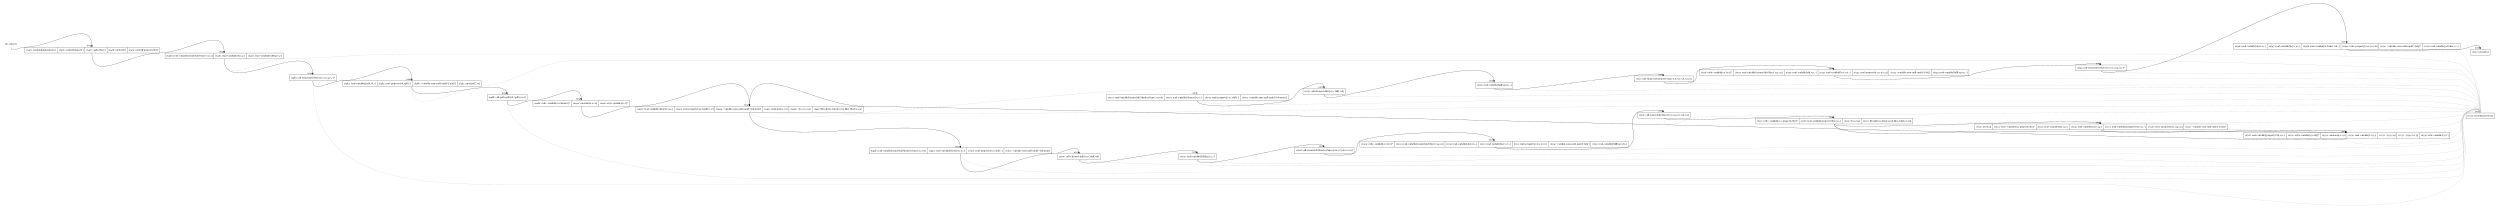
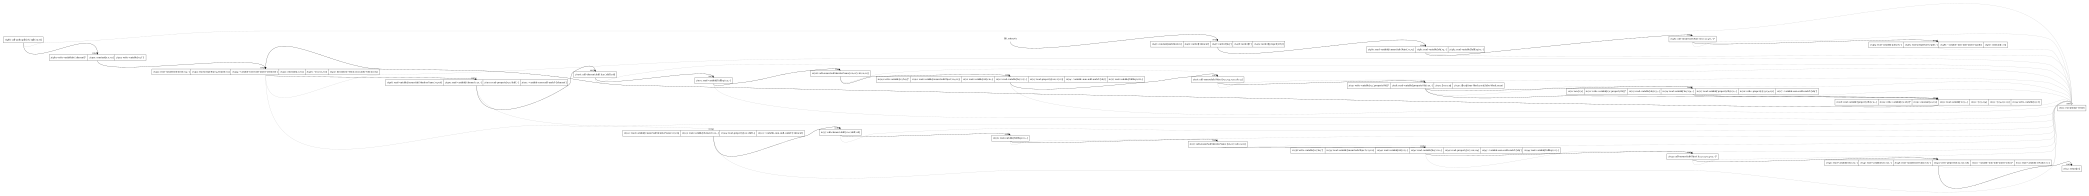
edge "26484: read-variable['path',v8,-]" -> "26488: call-path.split [v8,'split',v9,v6]": removed
